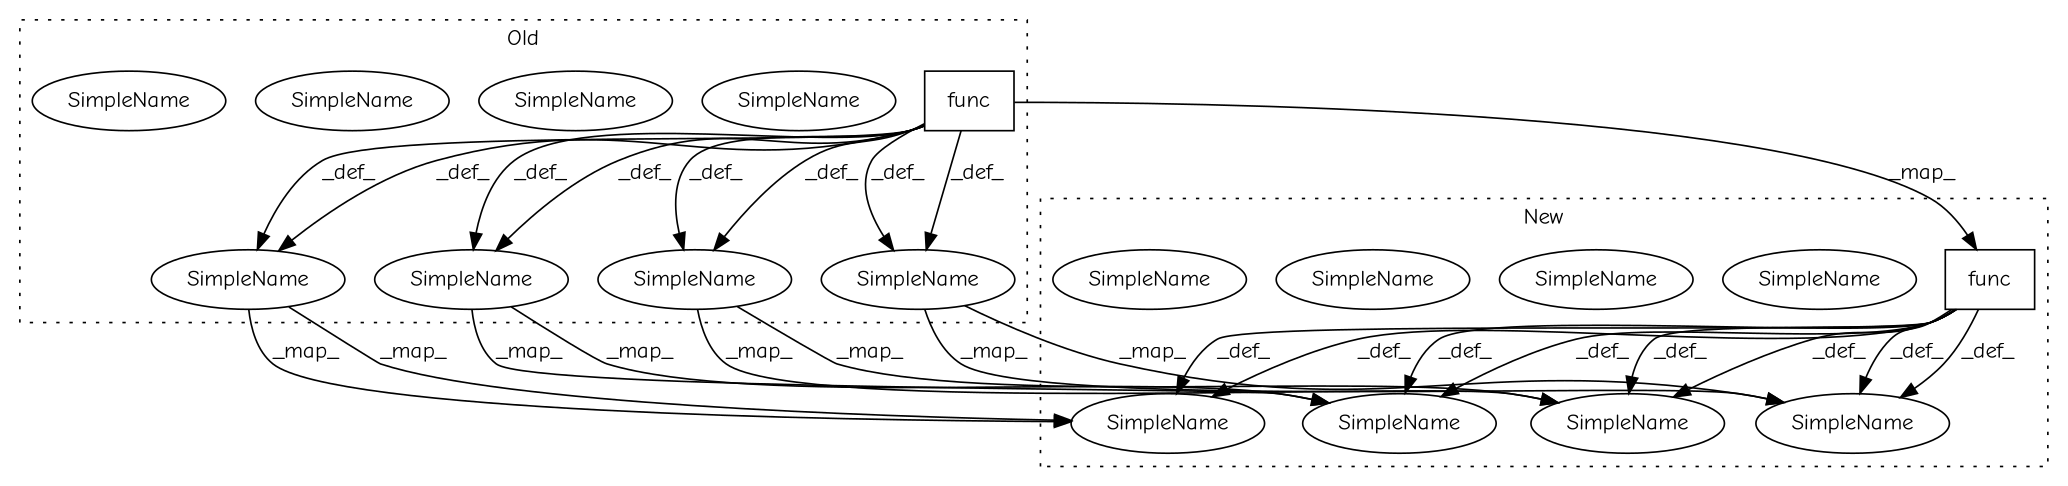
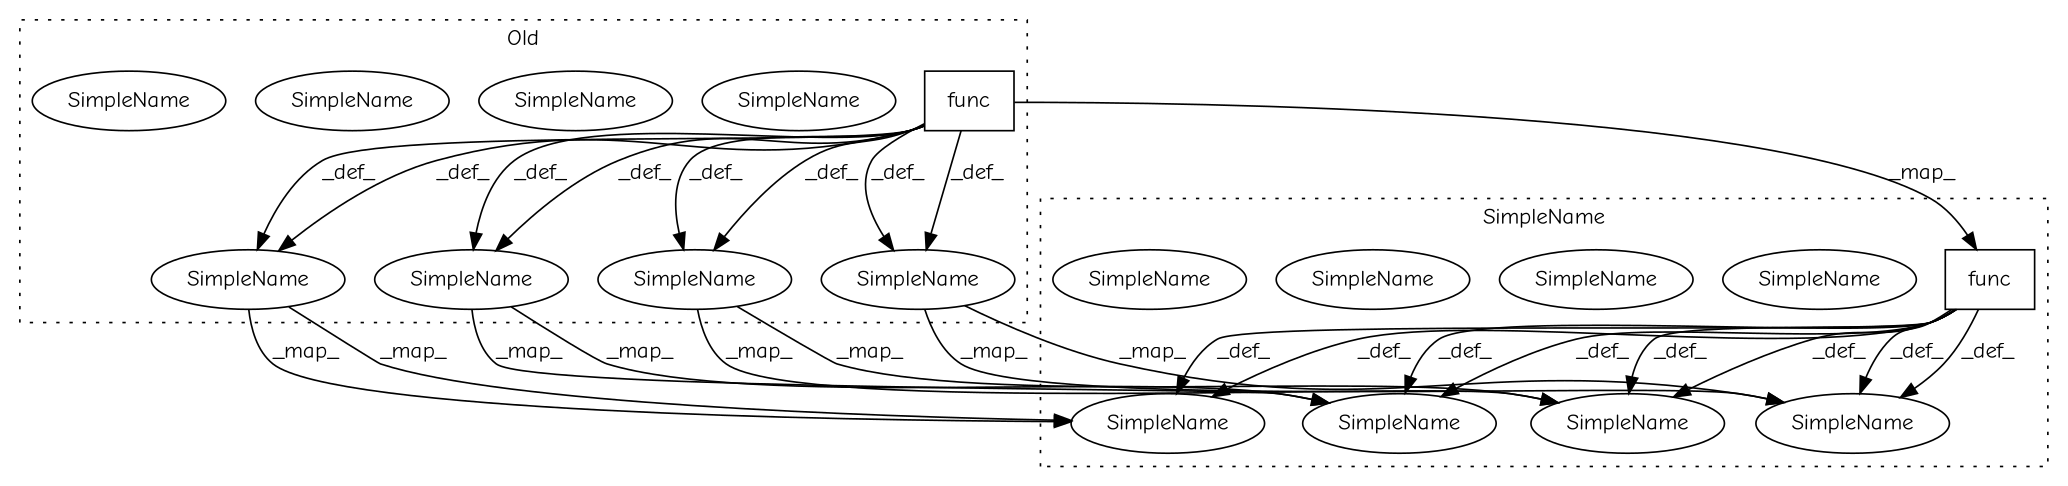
cluster "New": label "New" -> "SimpleName"
